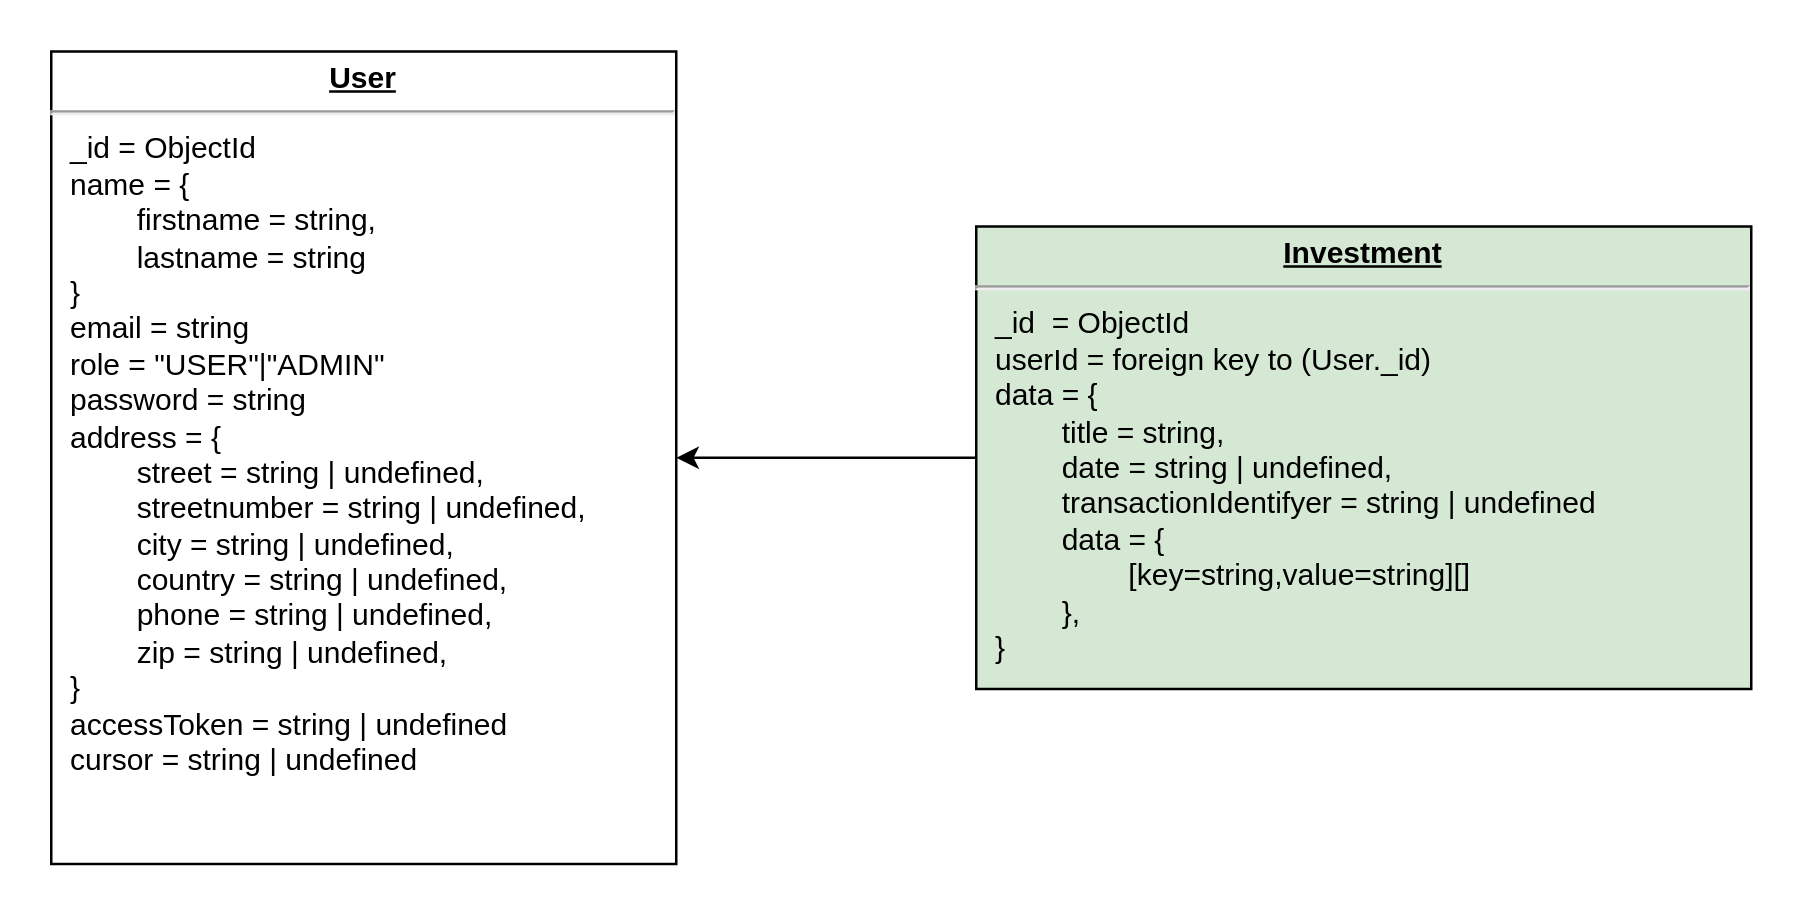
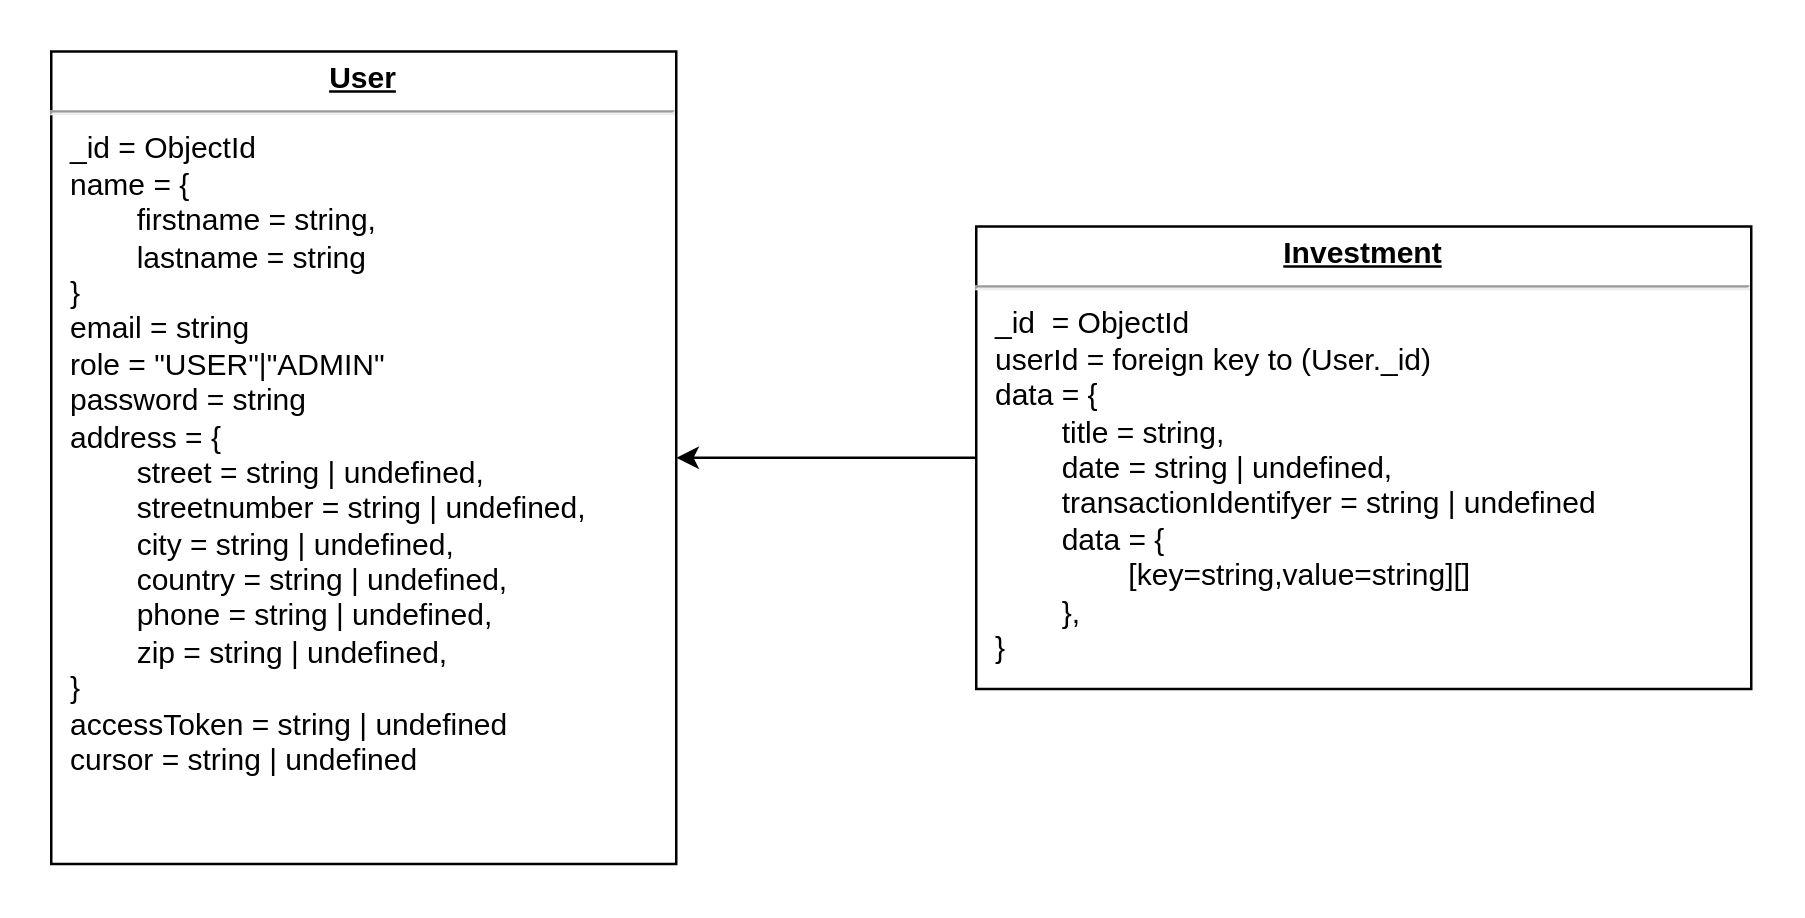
node "Investment _id = ObjectId userId = foreign key to (User._id) data = { title = string, date = string | undefined, transactionIdentifyer = string | undefined data = { [key=string,value=string][] }, }": fillcolor #d5e8d4 -> #ffffff
